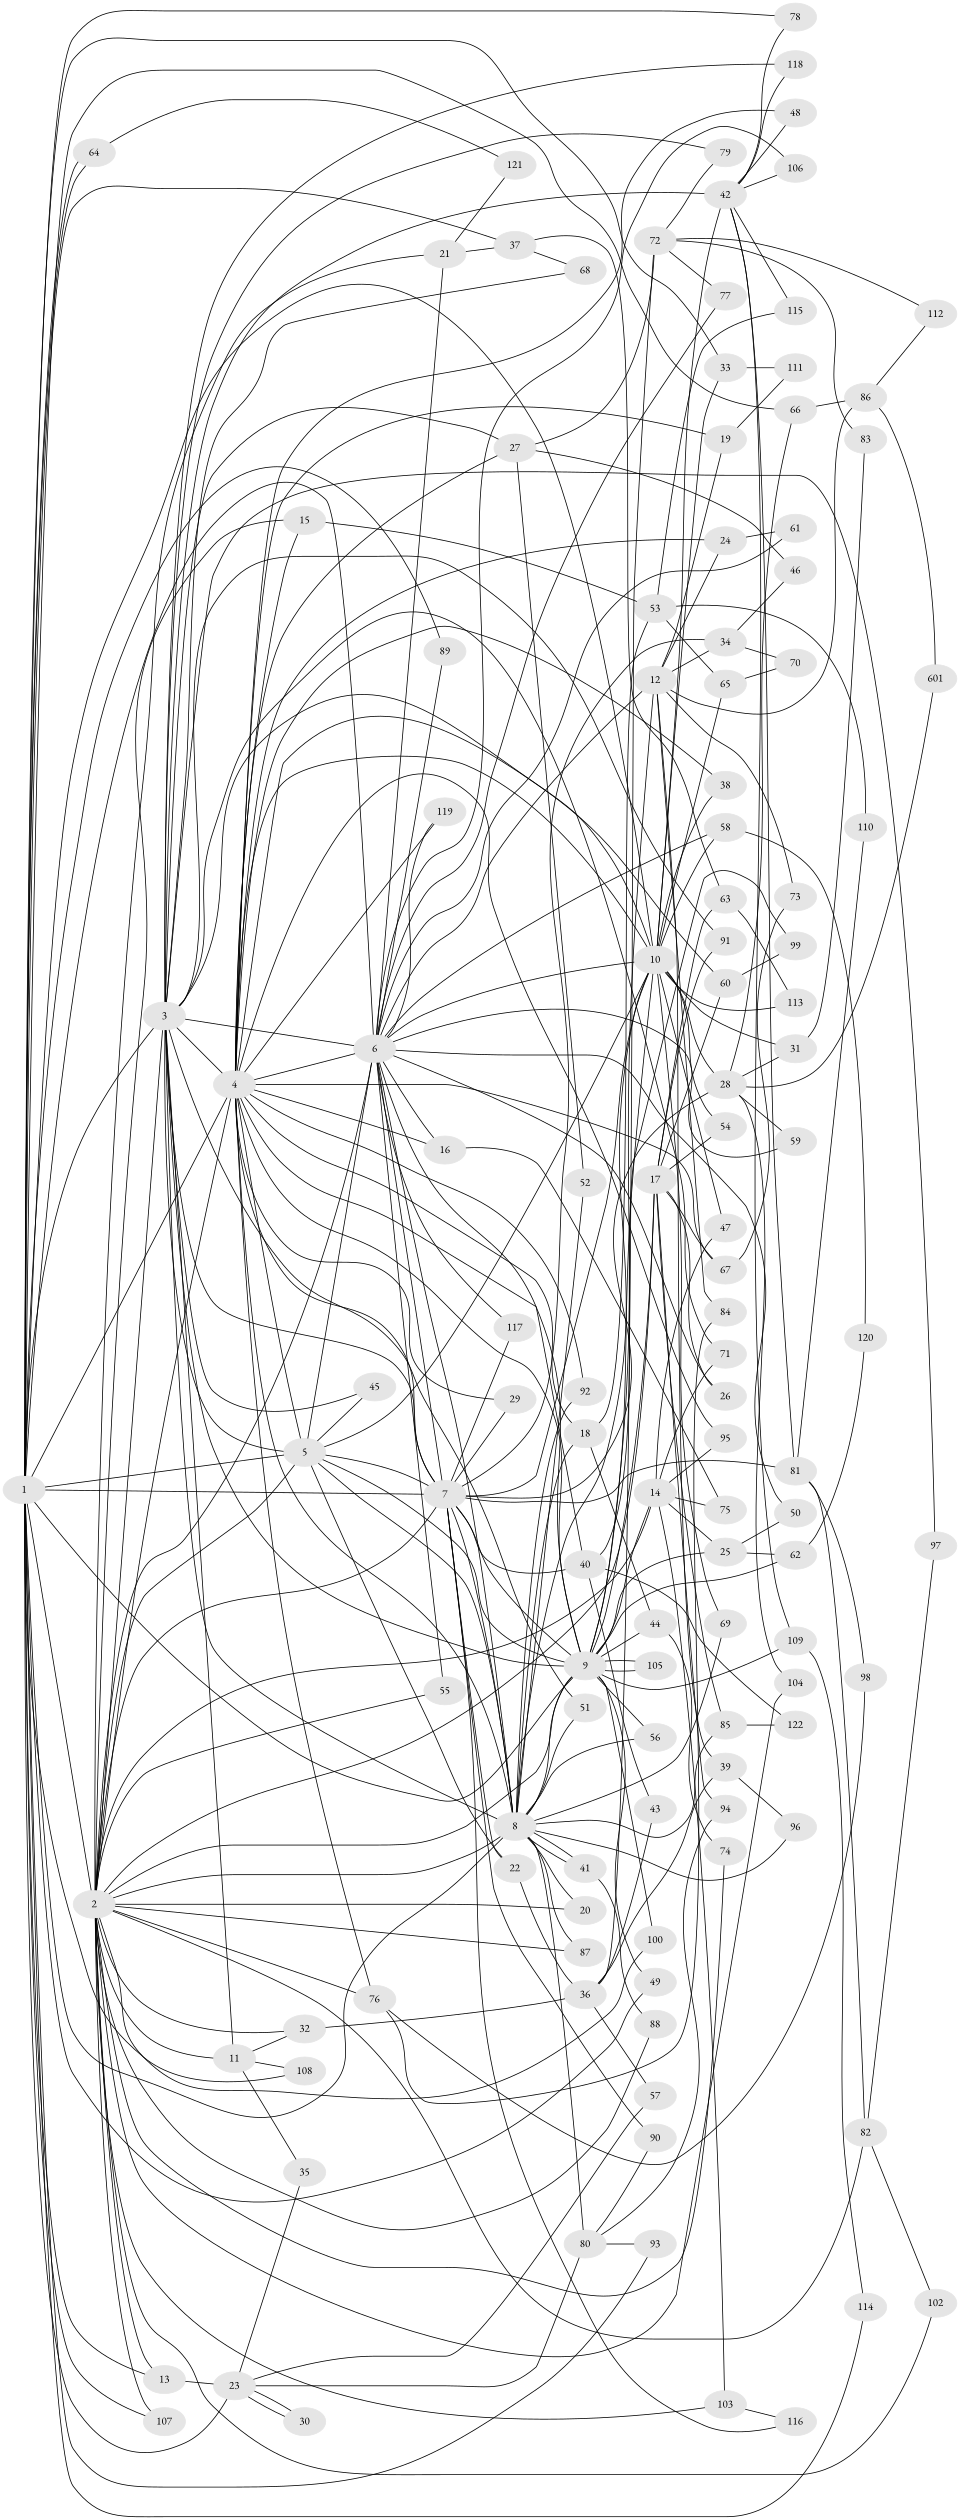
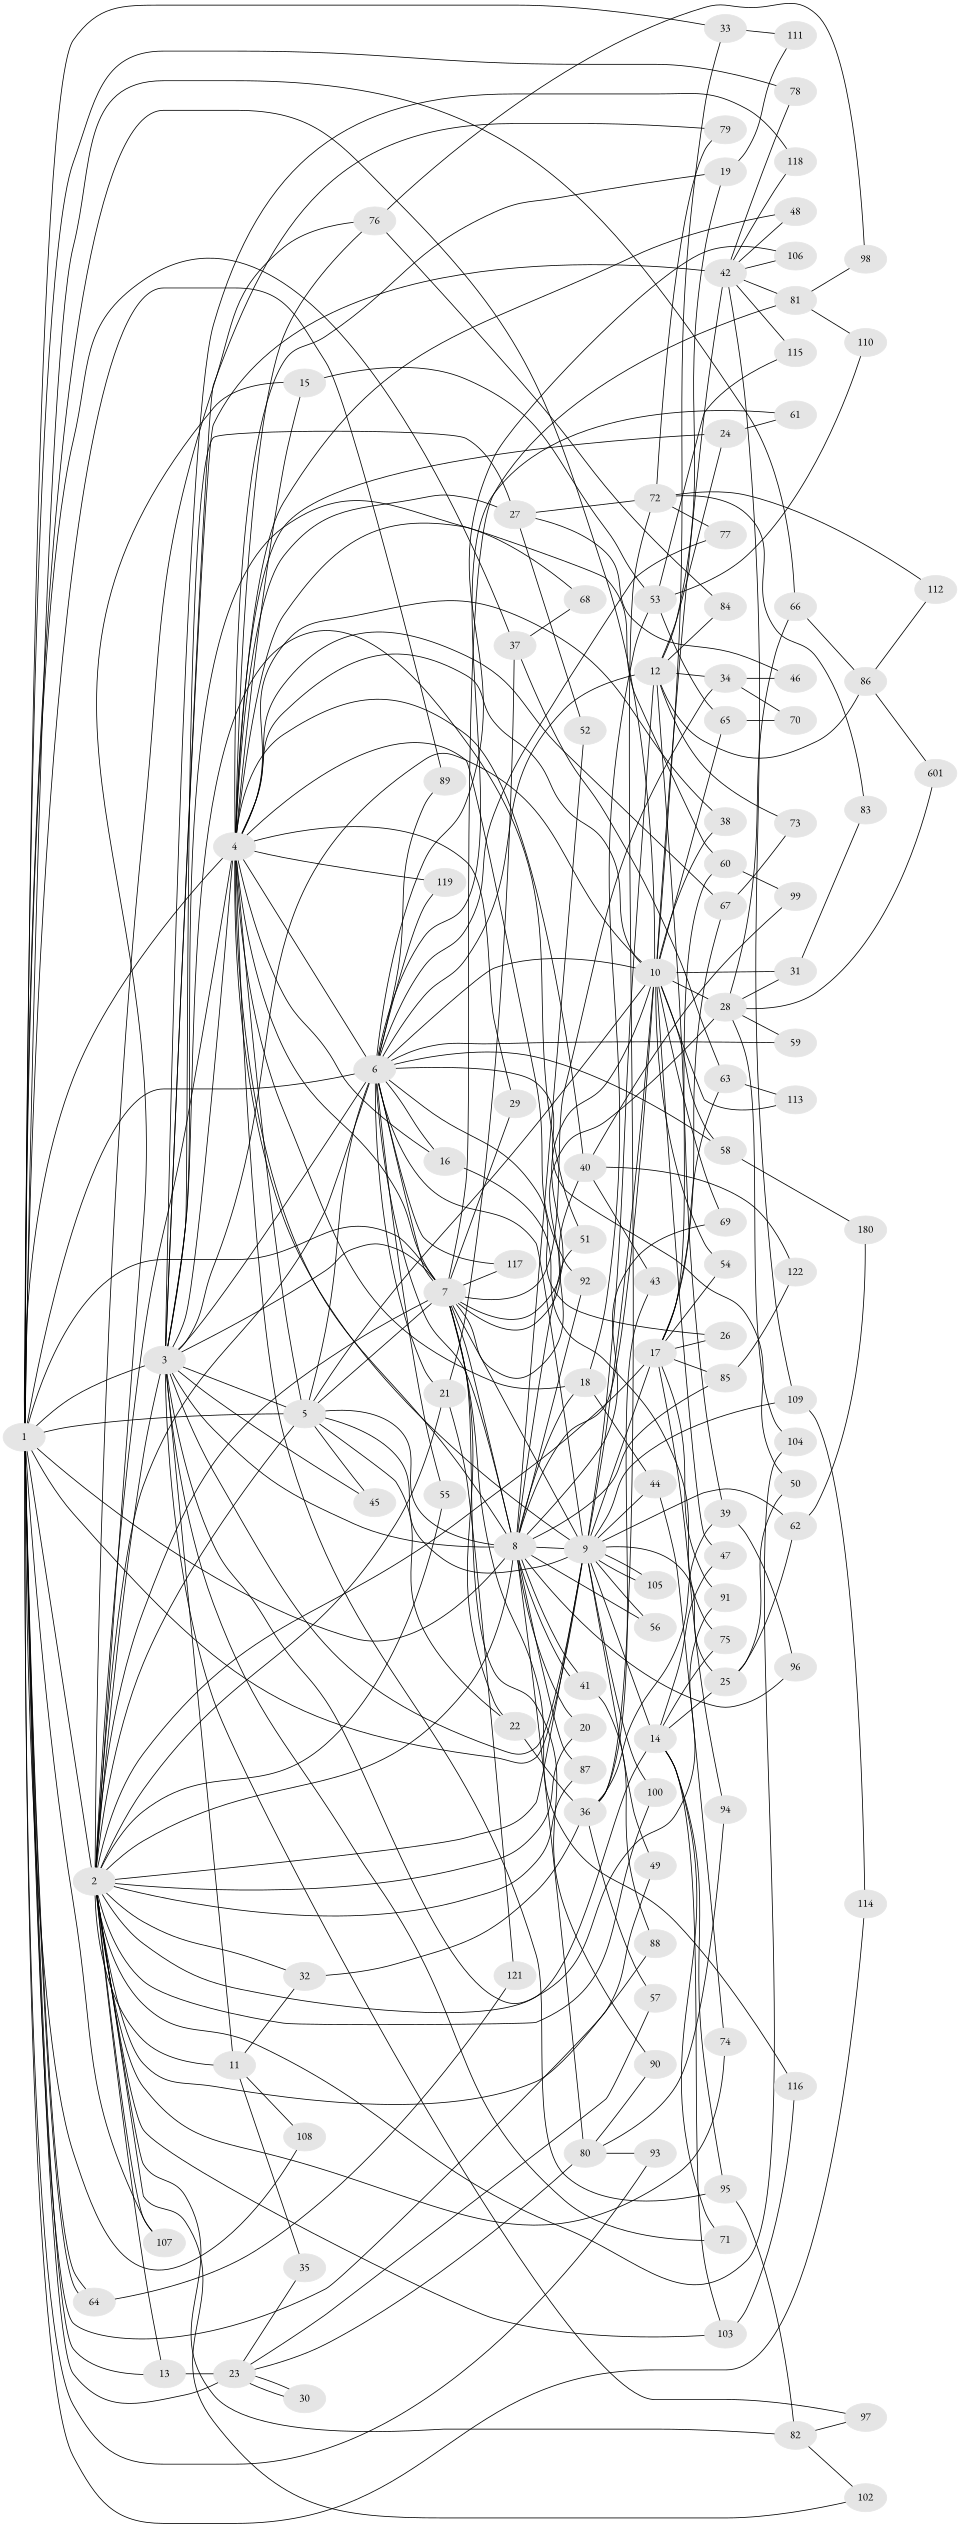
node "120": label "120" -> "180"
edge "81" -- "82": now "95" -- "82"
